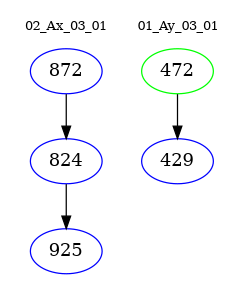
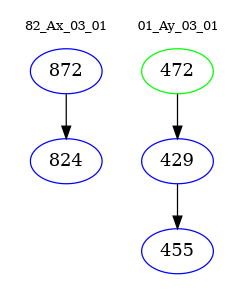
cluster "02_Ax_03_01": label "02_Ax_03_01" -> "82_Ax_03_01"
node "925": removed
node "455": added
